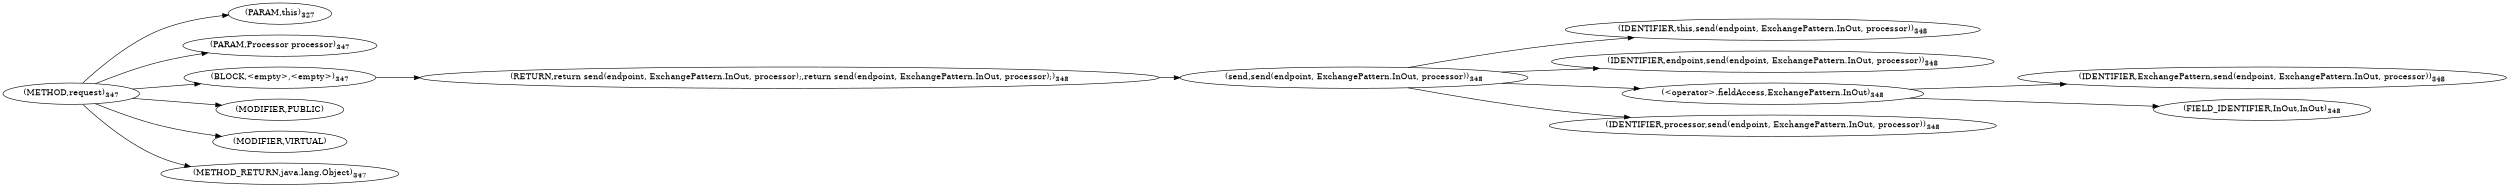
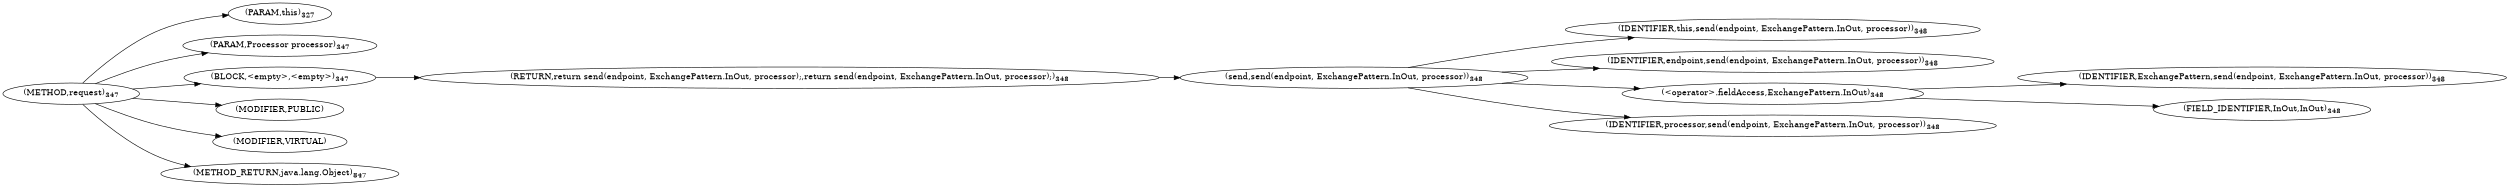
node "(METHOD_RETURN,java.lang.Object)": text "347" -> "847"
